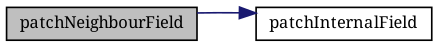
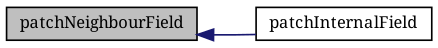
edge "patchNeighbourField" -> "patchInternalField": reversed
